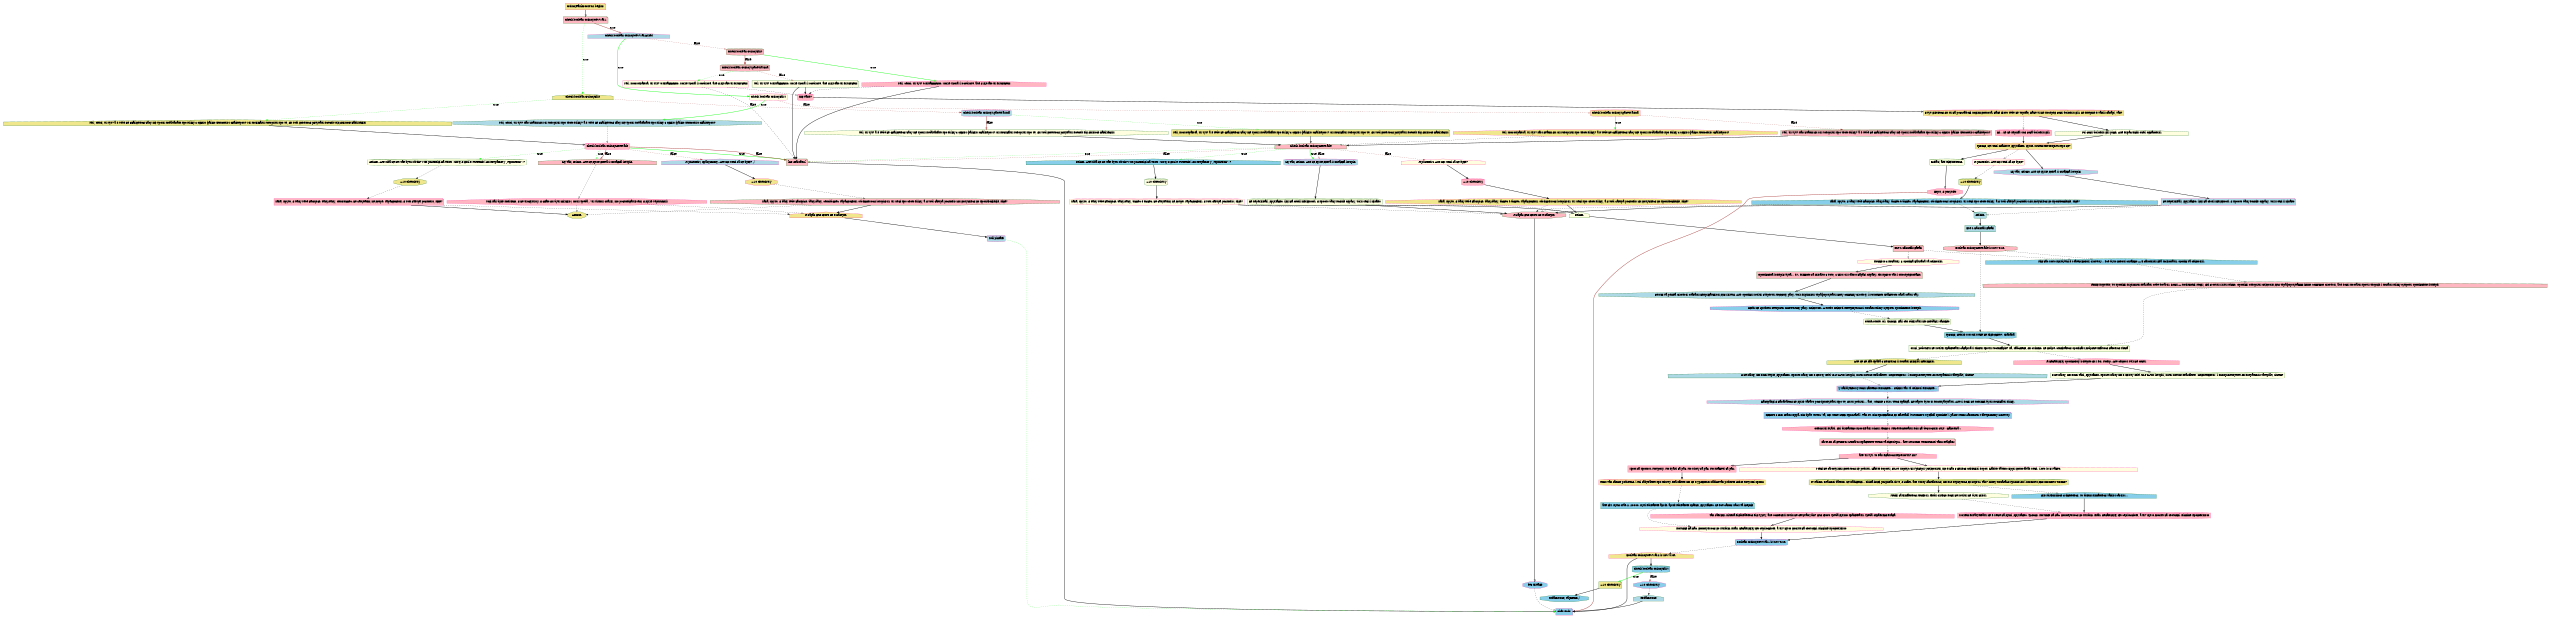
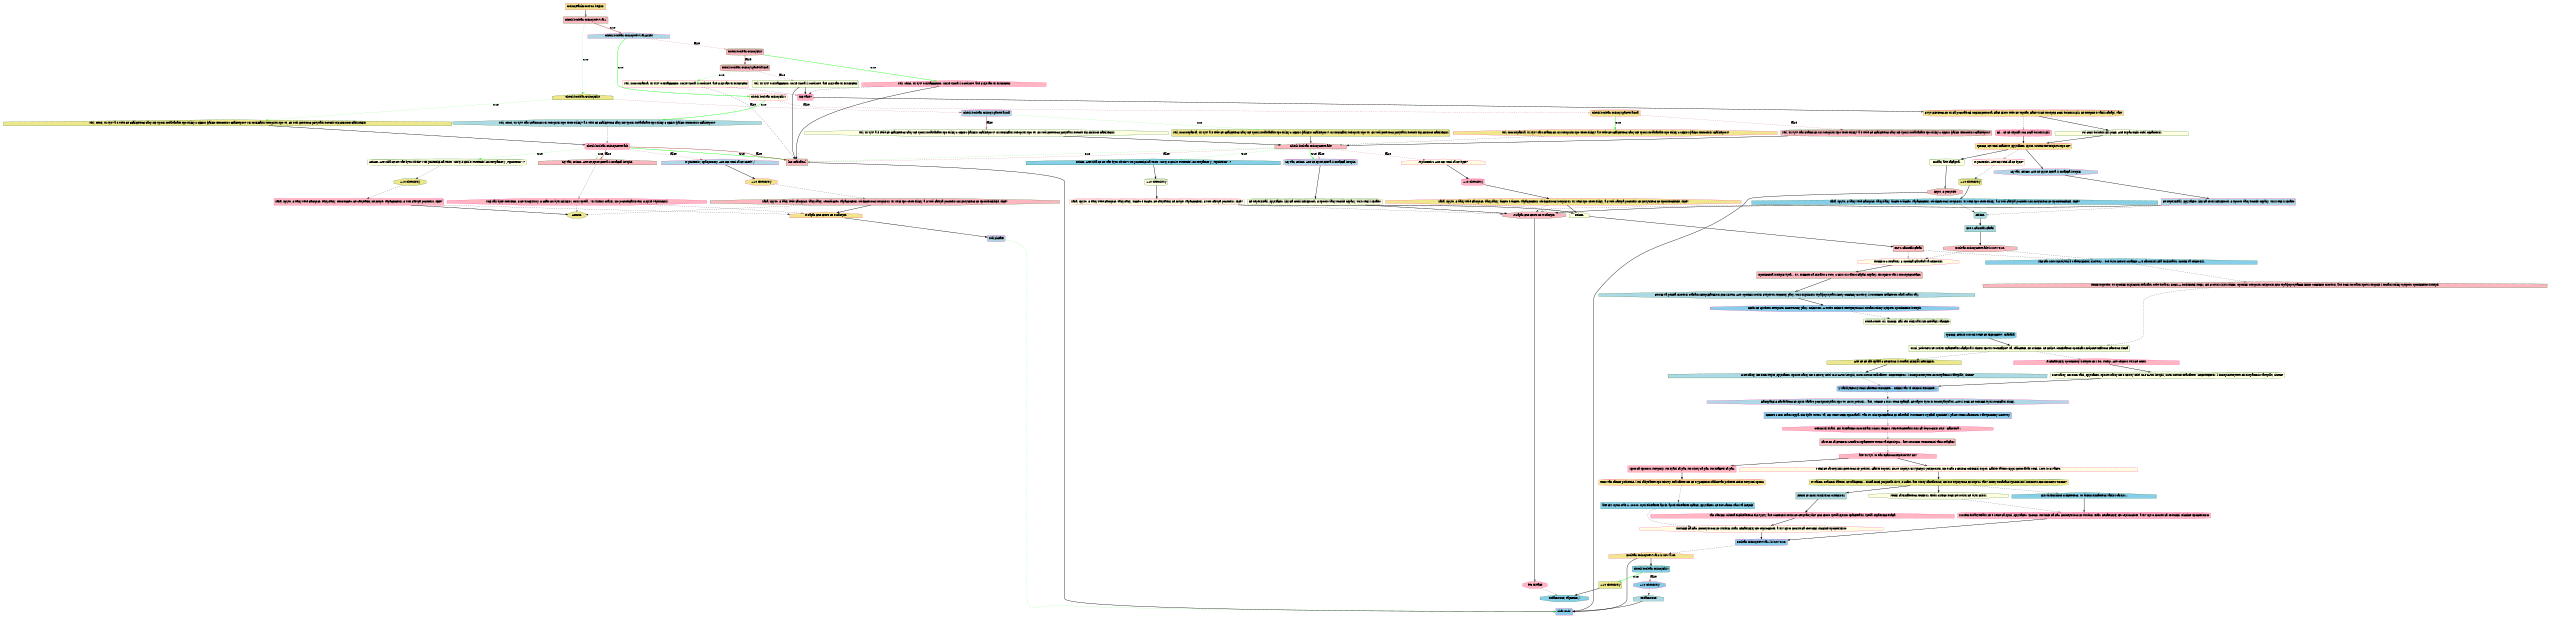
node "Я розповім, красунчику. Але що мені за це буде? ;)": label "Я розповім, красунчику. Але що мені за це буде? ;)" -> "Я розповім, красунчику. Але що мені за це святі? ;)"
node "Вибач, але відмовлюся.": label "Вибач, але відмовлюся." -> "Вибач, але задарма."
node "норм, я розумію": color deeppink -> darkgreen
edge "норм, я розумію" -> "Chat ends.": color brown -> black
edge "Boolean QuincyHexTrade is now true." -> "трясця, невже мої очі мене не підводять?! пхахаха": now "Boolean QuincyHexTrade is now true." -> "Почнімо з початку. З орокіна Балласа та свідомих."
edge "стопе-стопе. ой. трясця. дай сек обдумати цю довбану маячню" -> "трясця, невже мої очі мене не підводять?! пхахаха": removed
node "Деякі зв’язки лишилися сильними.": added
node "без питань": fillcolor skyblue -> lightpink
edge "без питань" -> "Chat ends.": now "без питань" -> "побачимось, гарнюнє ;)"
